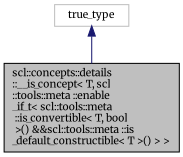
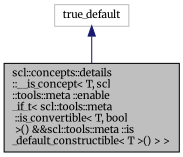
node "true_type": label "true_type" -> "true_default"
